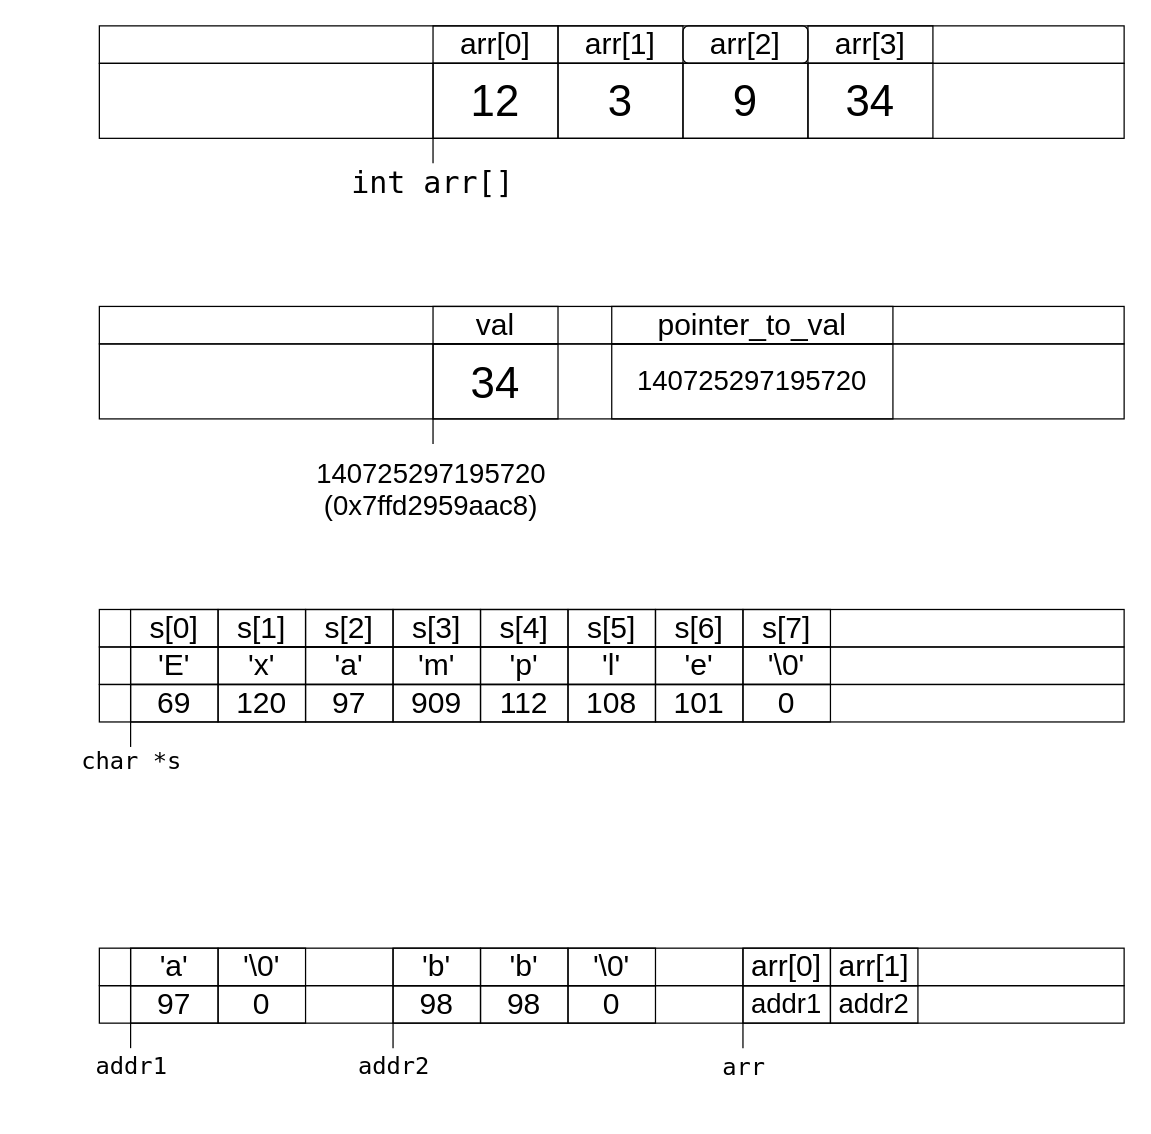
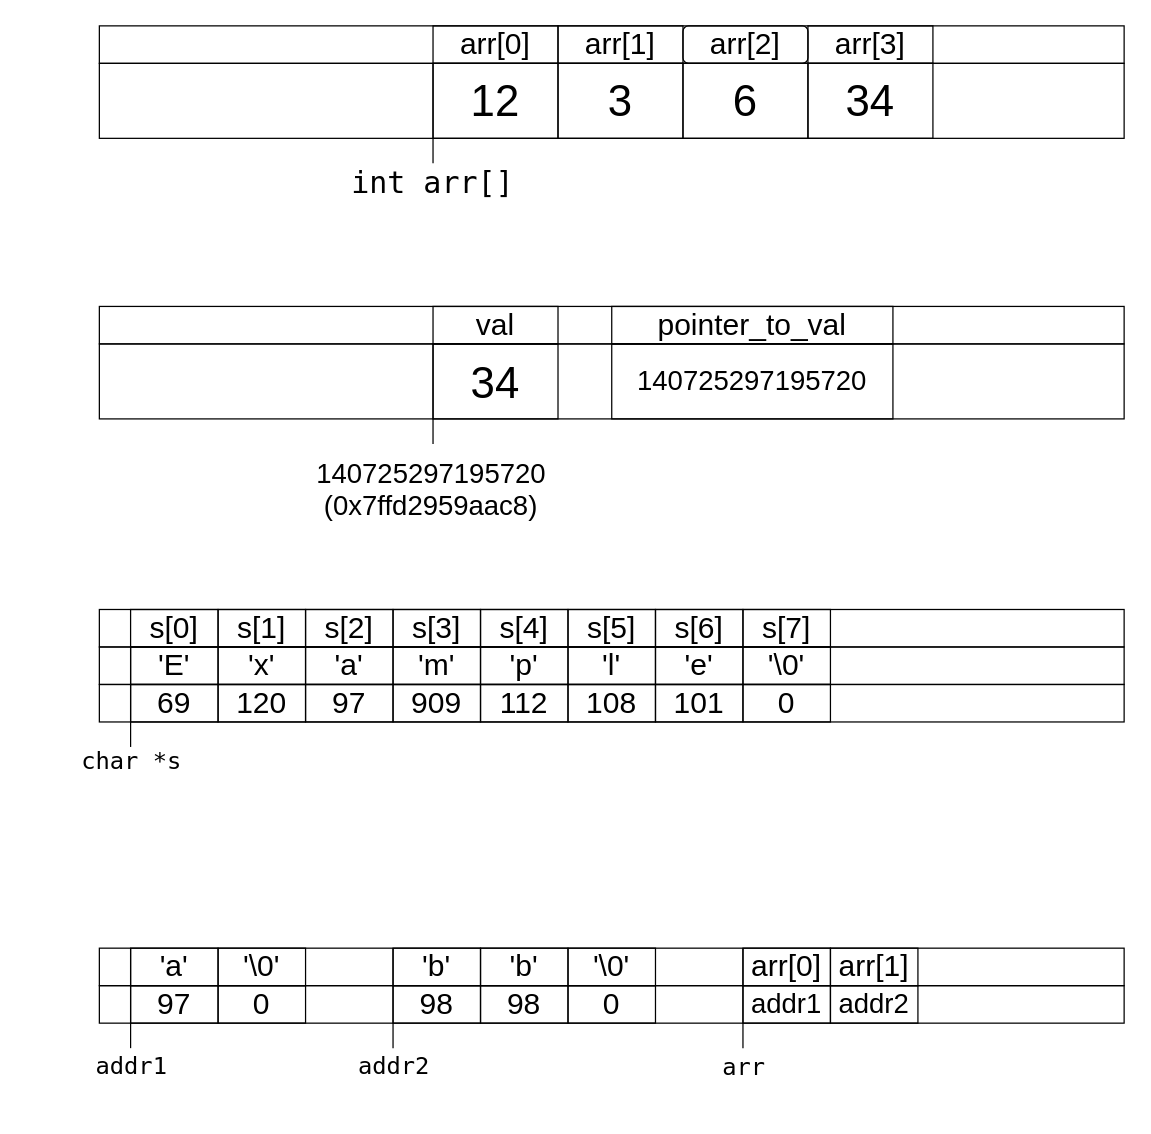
node "9": label "9" -> "6"
